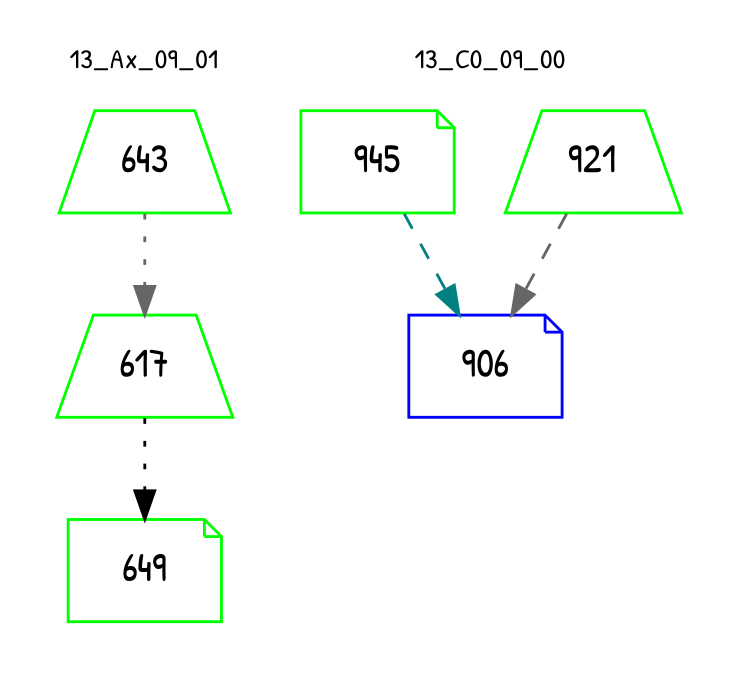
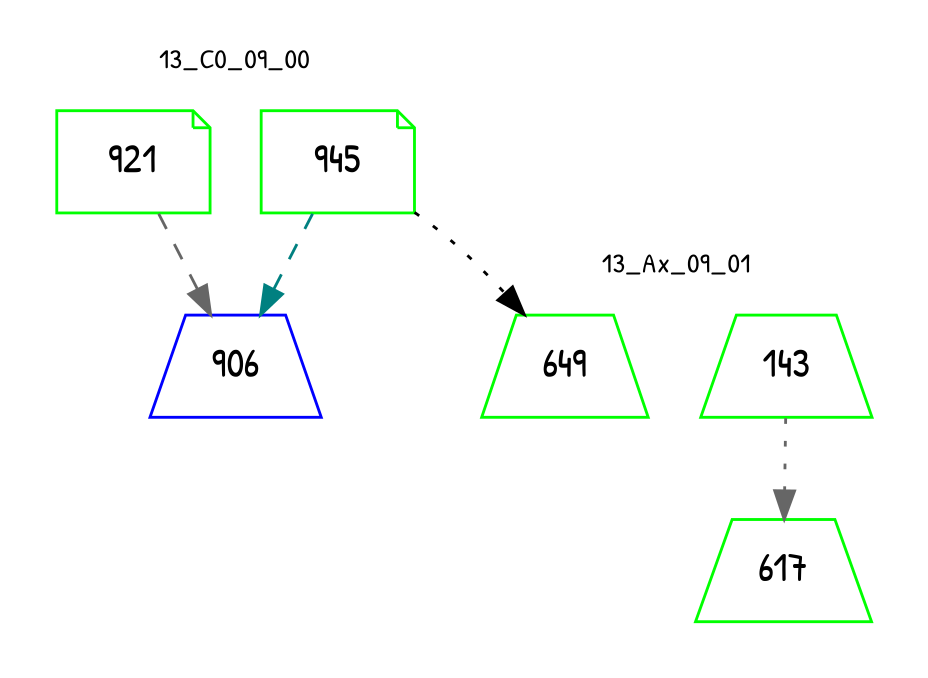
node "643": label "643" -> "143"
node "921": shape trapezium -> note
node "906": shape note -> trapezium
edge "617" -> "649": now "945" -> "649"
node "649": shape note -> trapezium
